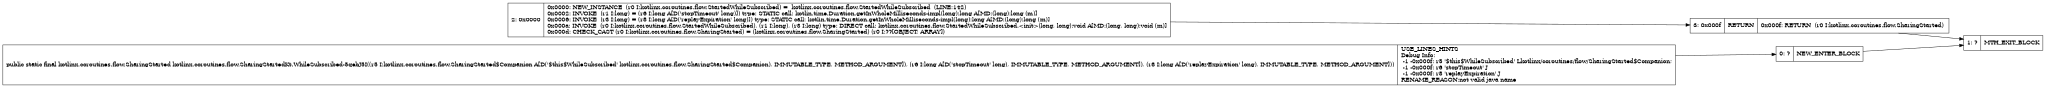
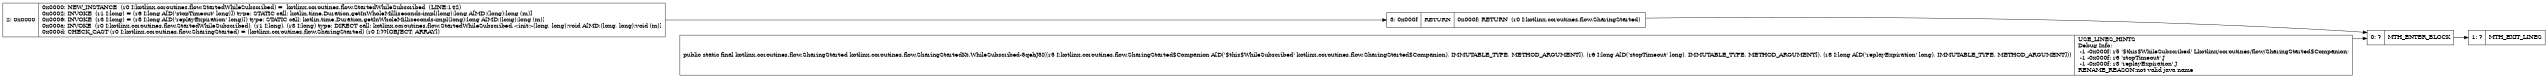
edge "3: 0x000f" -> "1: ?": now "3: 0x000f" -> "0: ?"
node "1: ?": text "MTH_EXIT_BLOCK" -> "MTH_EXIT_LINES"
node "0: ?": text "NEW_ENTER_BLOCK" -> "MTH_ENTER_BLOCK"
